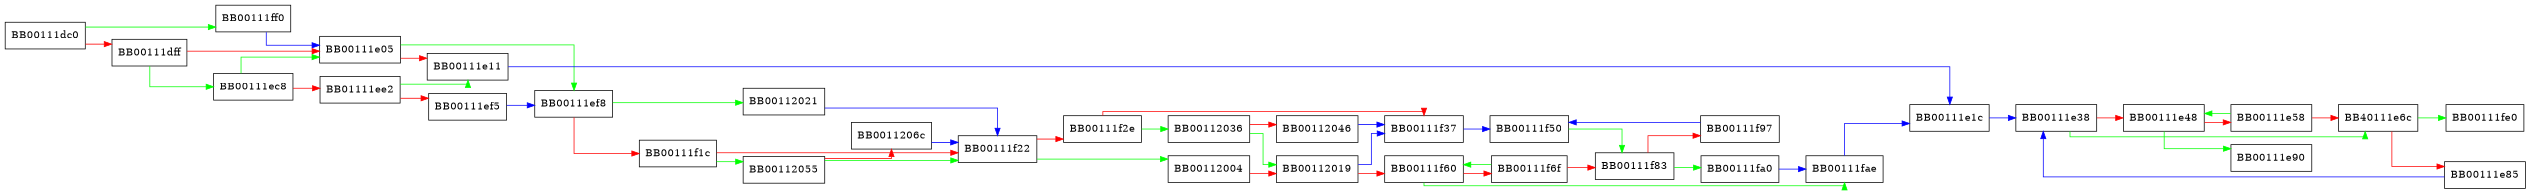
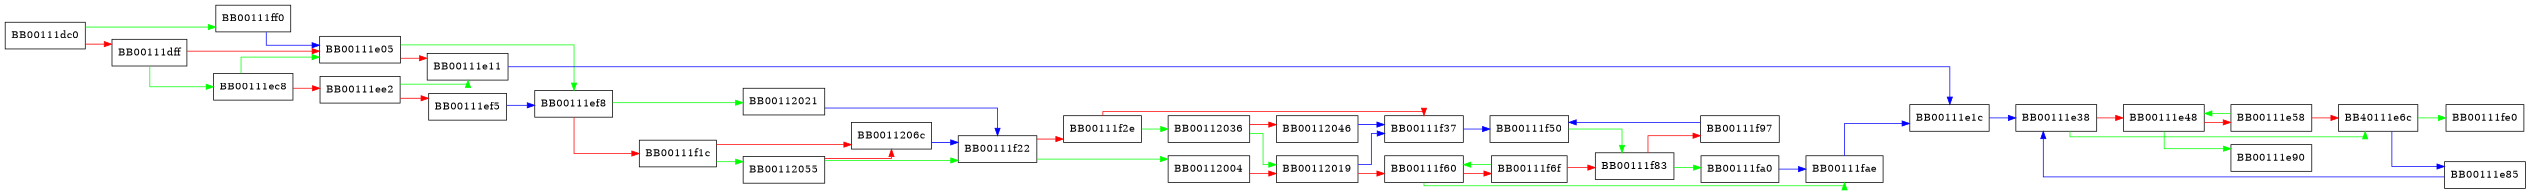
node "BB01111ee2": label "BB01111ee2" -> "BB00111ee2"
edge "BB00111f1c" -> "BB00111f22": now "BB00111f1c" -> "BB0011206c"
edge "BB40111e6c" -> "BB00111e85": color red -> blue
